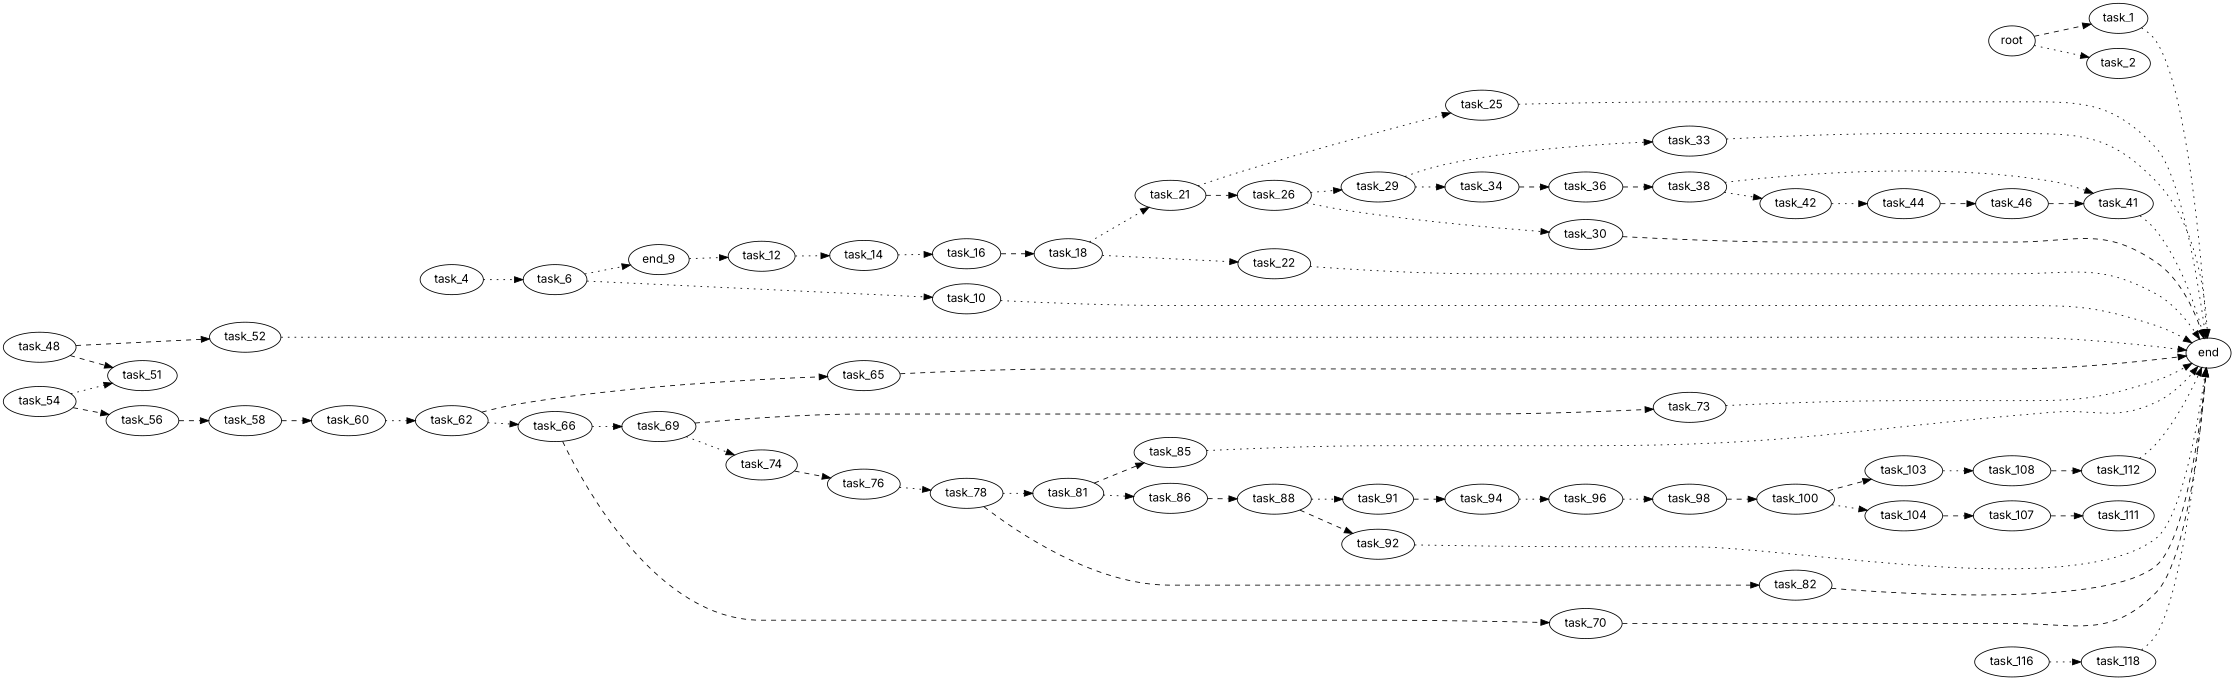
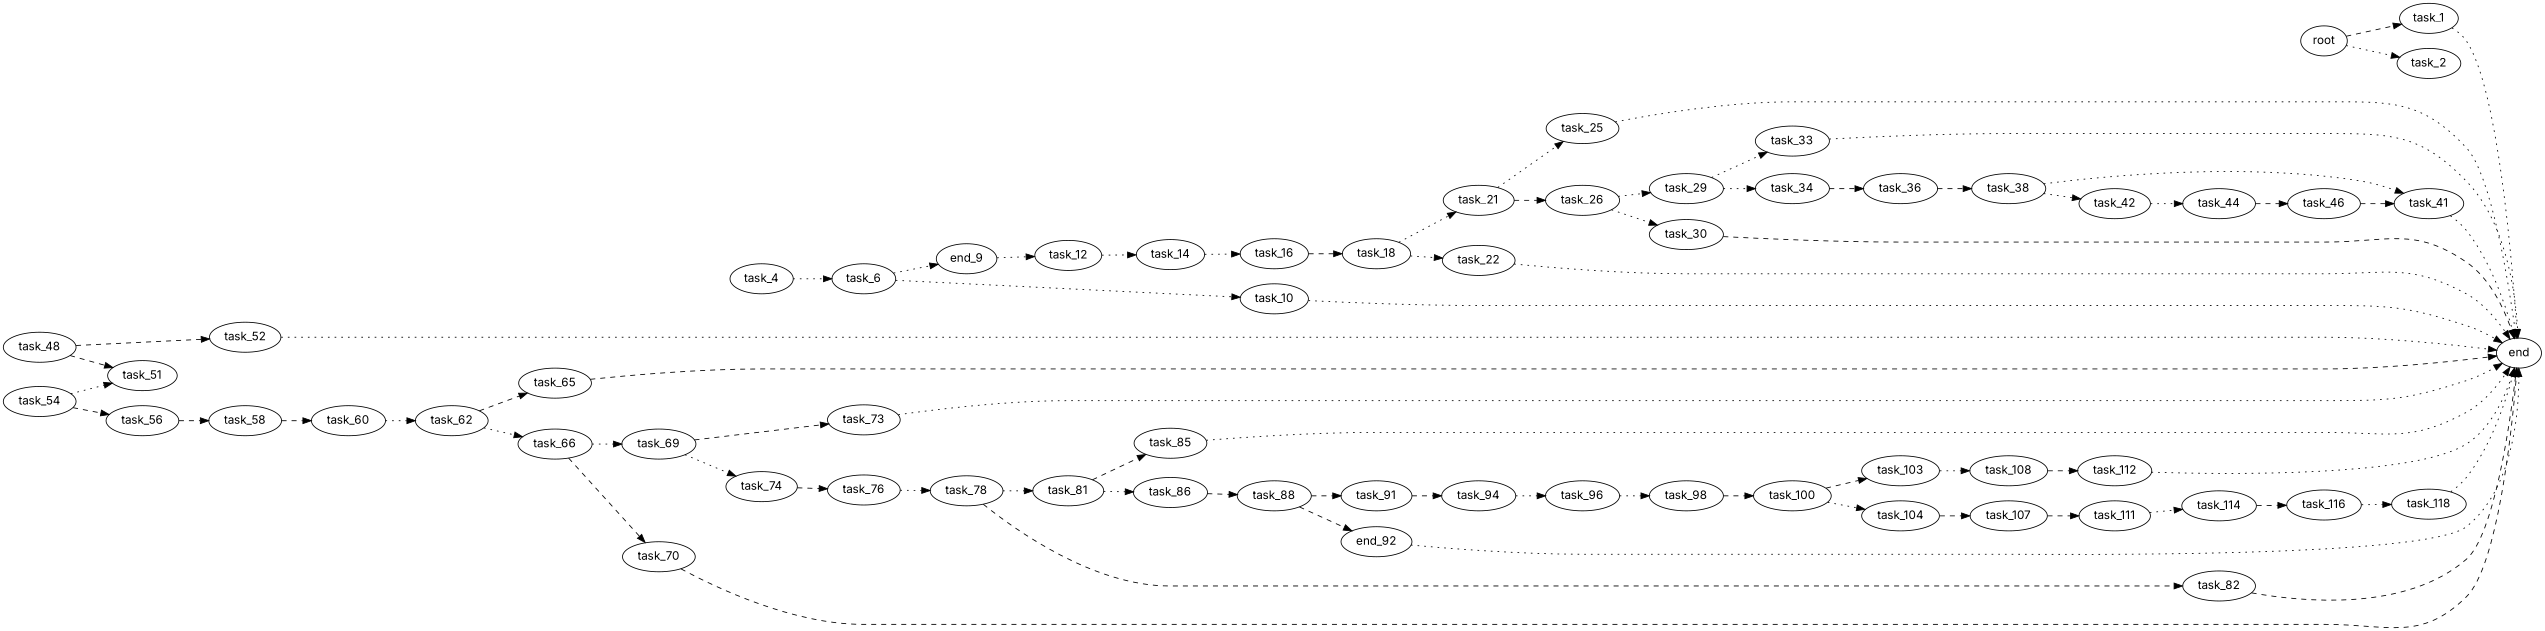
edge "task_88" -> "task_91": style dotted -> dashed
node "task_114": added
node "task_92": label "task_92" -> "end_92"
